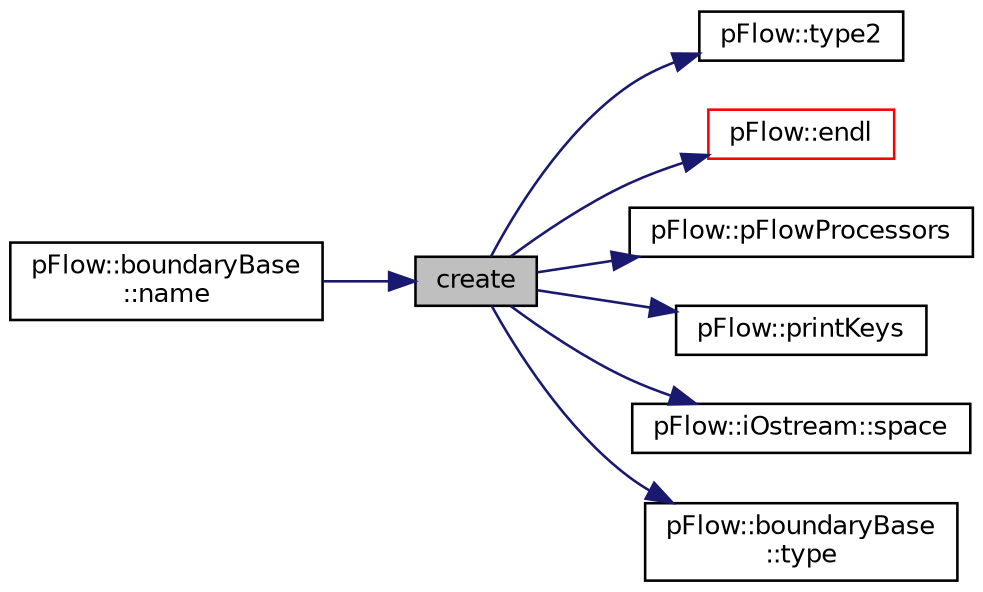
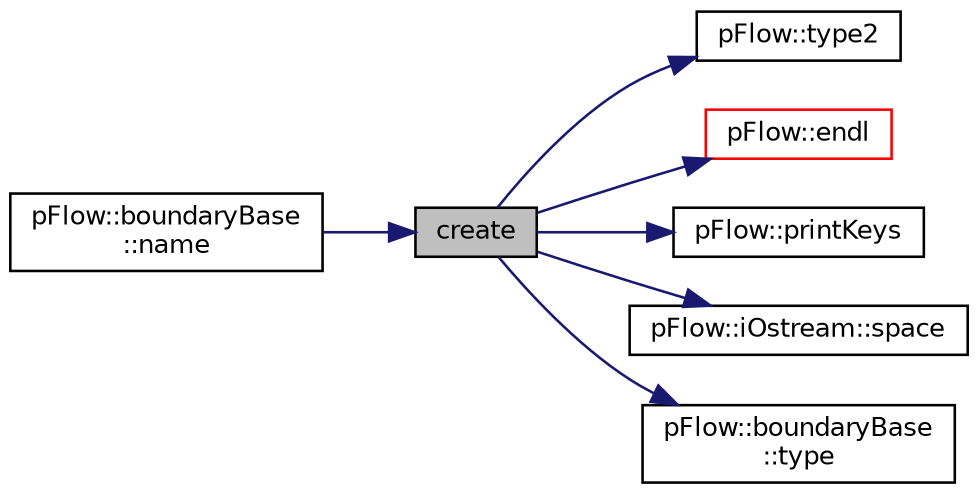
node "pFlow::pFlowProcessors": removed
